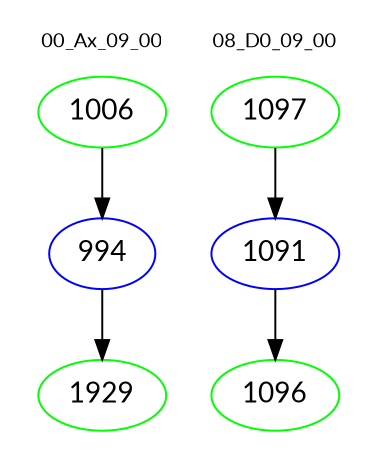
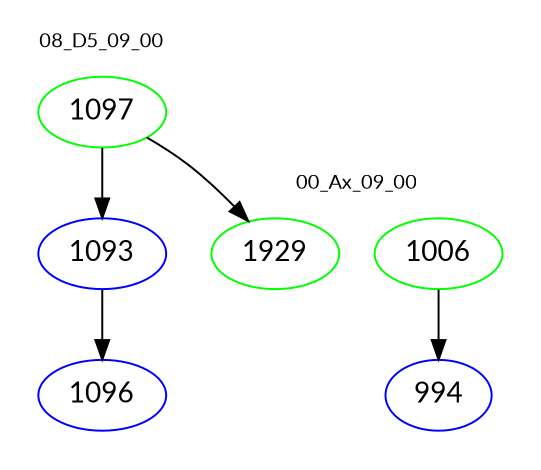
cluster "08_D0_09_00": label "08_D0_09_00" -> "08_D5_09_00"
node "1091": label "1091" -> "1093"
edge "994" -> "1929": now "1097" -> "1929"
node "1096": color green -> blue
